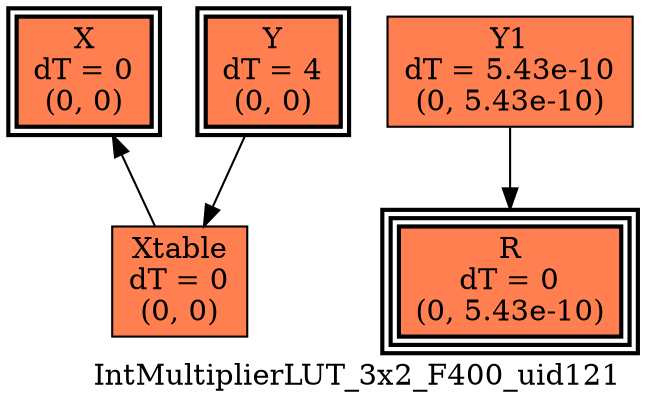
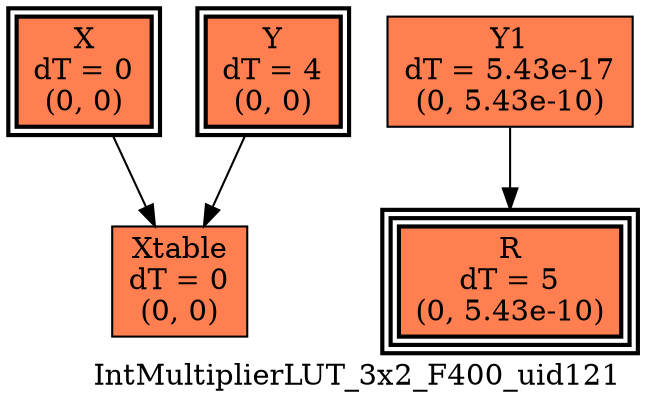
node "Y1 dT = 5.43e-10 (0, 5.43e-10)": label "Y1 dT = 5.43e-10 (0, 5.43e-10)" -> "Y1 dT = 5.43e-17 (0, 5.43e-10)"
edge "Xtable dT = 0 (0, 0)" -> "X dT = 0 (0, 0)": reversed
node "R dT = 0 (0, 5.43e-10)": label "R dT = 0 (0, 5.43e-10)" -> "R dT = 5 (0, 5.43e-10)"
